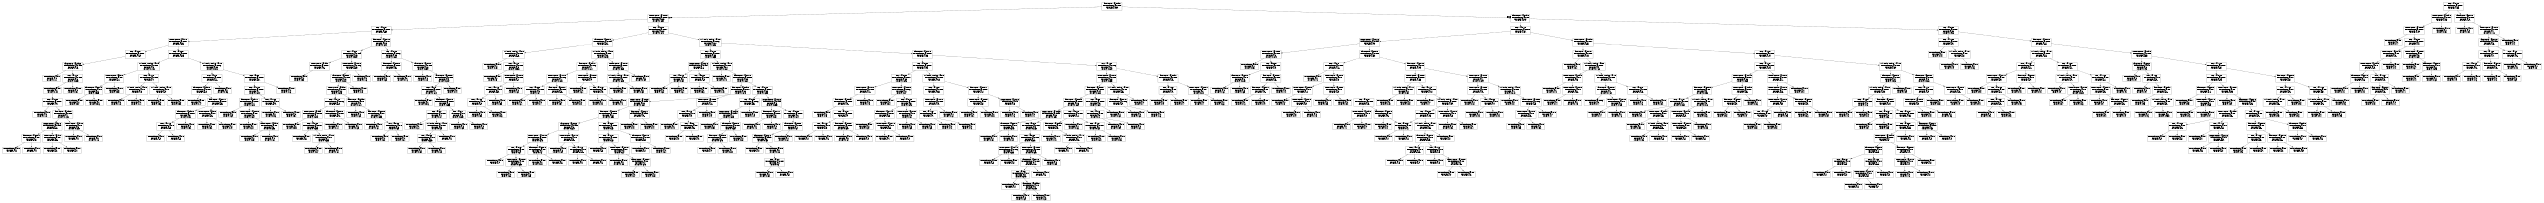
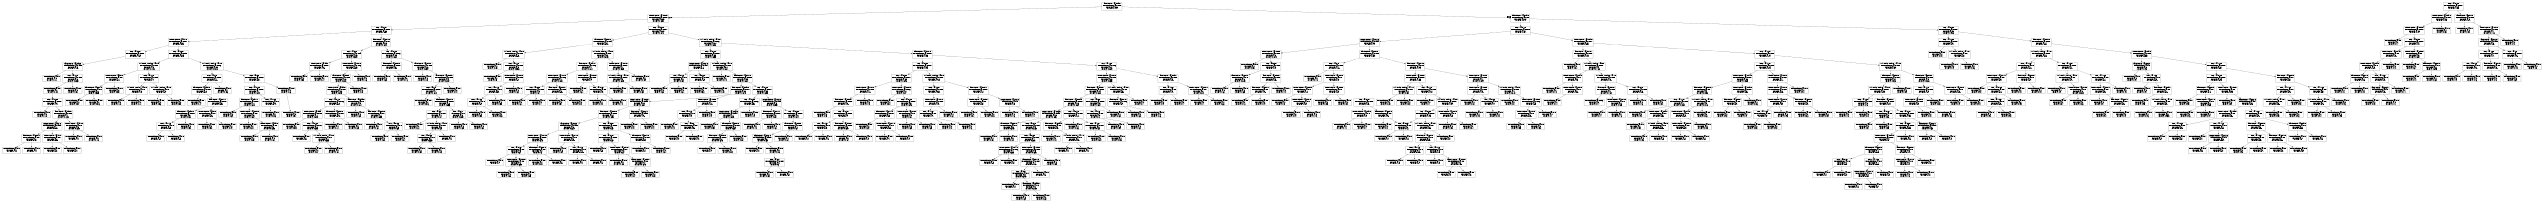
node "squared_error = -0.0 samples = 1 value = 0.47": added
node "squared_error = -0.0 samples = 1 value = 0.73": removed
edge "SOP <= 1.25 squared_error = 0.0 samples = 3 value = 0.547" -> "squared_error = -0.0 samples = 2 value = 0.54": now "squared_error = -0.0 samples = 1 value = 0.46" -> "squared_error = -0.0 samples = 2 value = 0.54"
